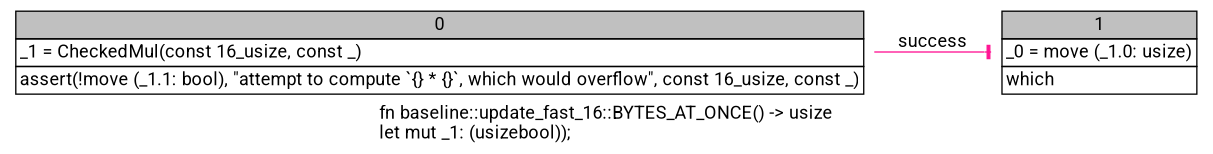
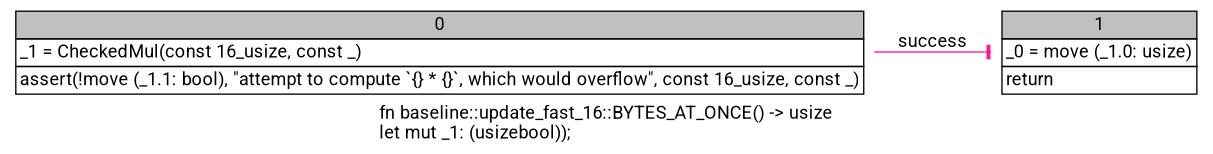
node "1": text "which" -> "return"
